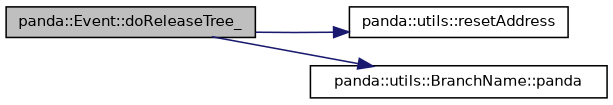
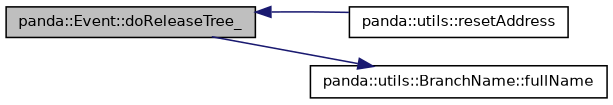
edge "panda::Event::doReleaseTree_" -> "panda::utils::resetAddress": reversed
node "panda::utils::BranchName::panda": label "panda::utils::BranchName::panda" -> "panda::utils::BranchName::fullName"
